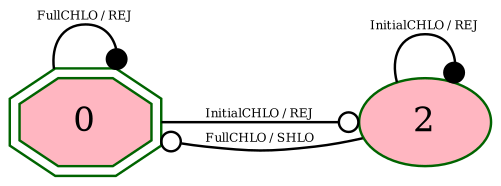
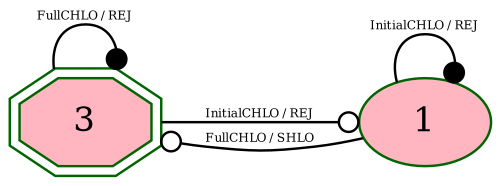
node "0": label "0" -> "3"
node "2": label "2" -> "1"
